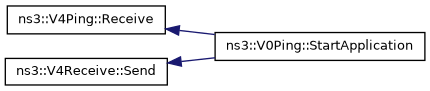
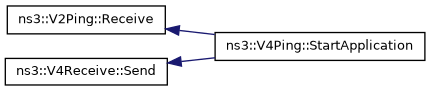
node "ns3::V4Ping::Receive": label "ns3::V4Ping::Receive" -> "ns3::V2Ping::Receive"
node "ns3::V0Ping::StartApplication": label "ns3::V0Ping::StartApplication" -> "ns3::V4Ping::StartApplication"
